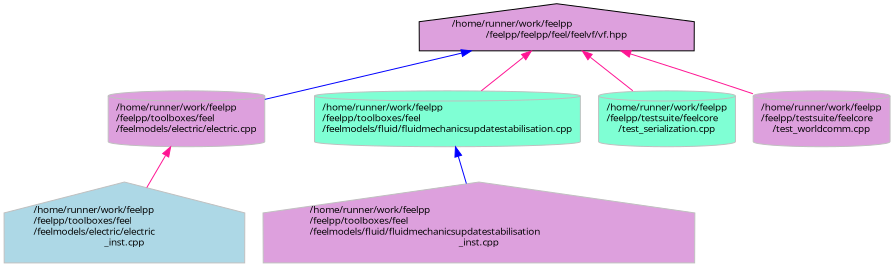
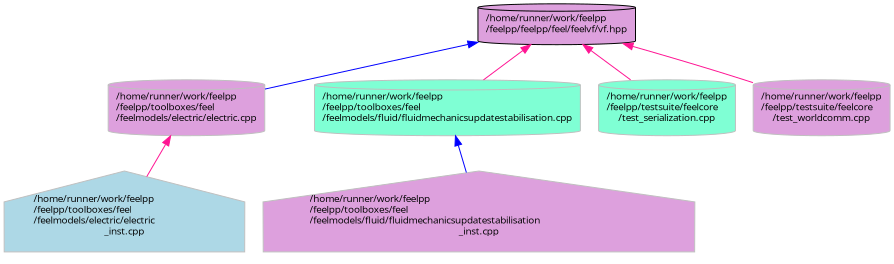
node "/home/runner/work/feelpp /feelpp/feelpp/feel/feelvf/vf.hpp": shape house -> cylinder
